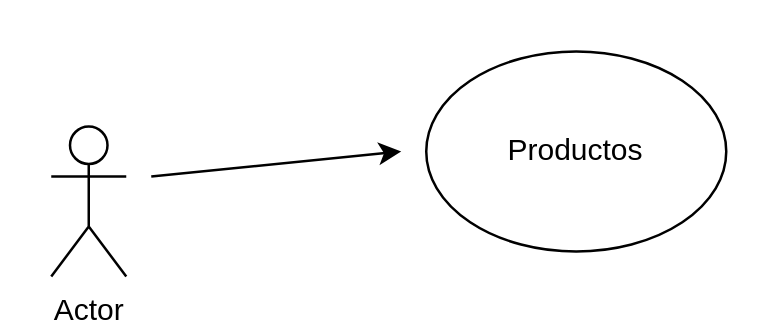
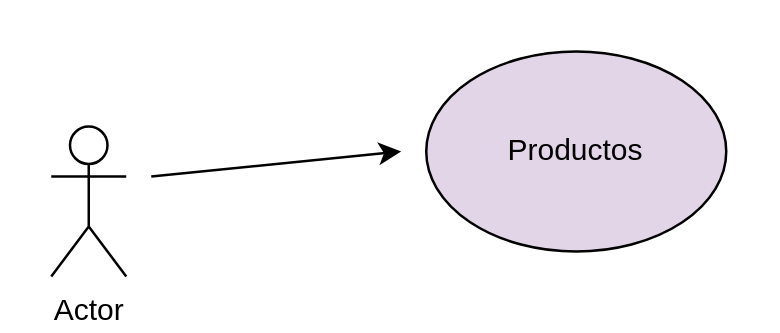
node "Productos": fillcolor #ffffff -> #e1d5e7
